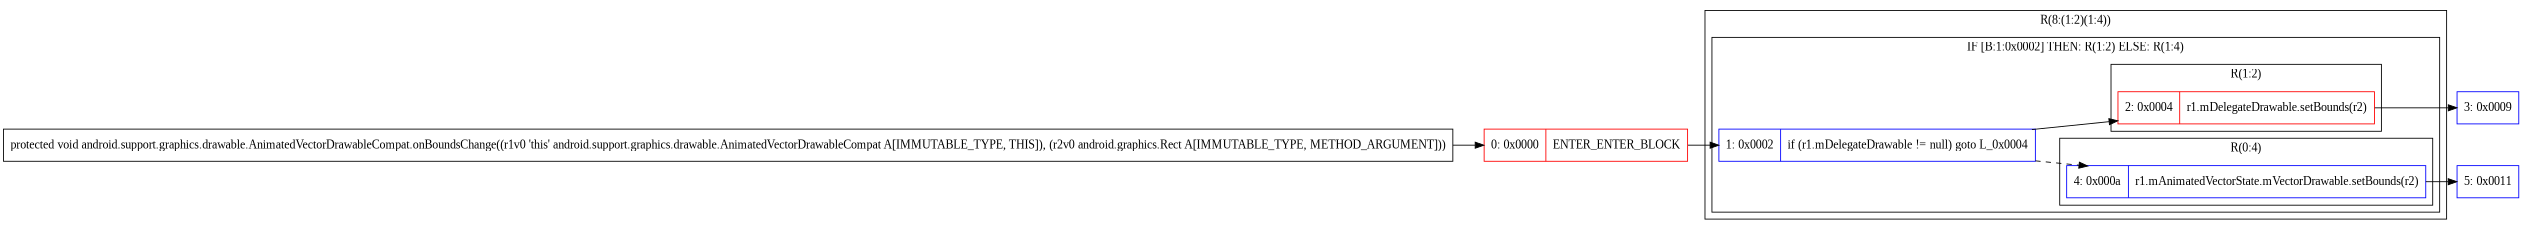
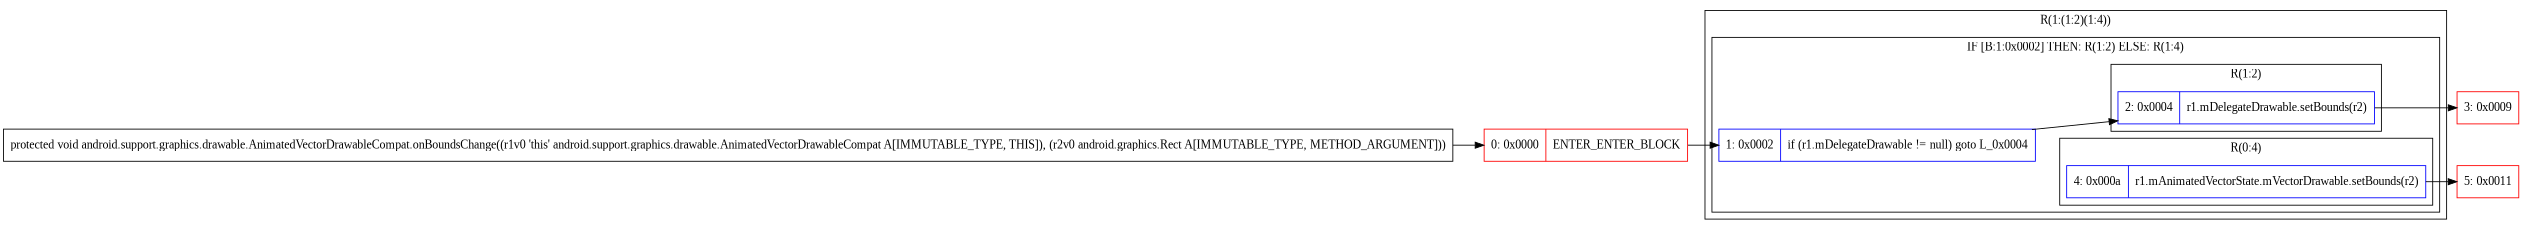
cluster "R(8:(1:2)(1:4))": label "R(8:(1:2)(1:4))" -> "R(1:(1:2)(1:4))"
node "2: 0x0004": color red -> blue
node "3: 0x0009": color blue -> red
edge "1: 0x0002" -> "4: 0x000a": removed
node "5: 0x0011": color blue -> red
